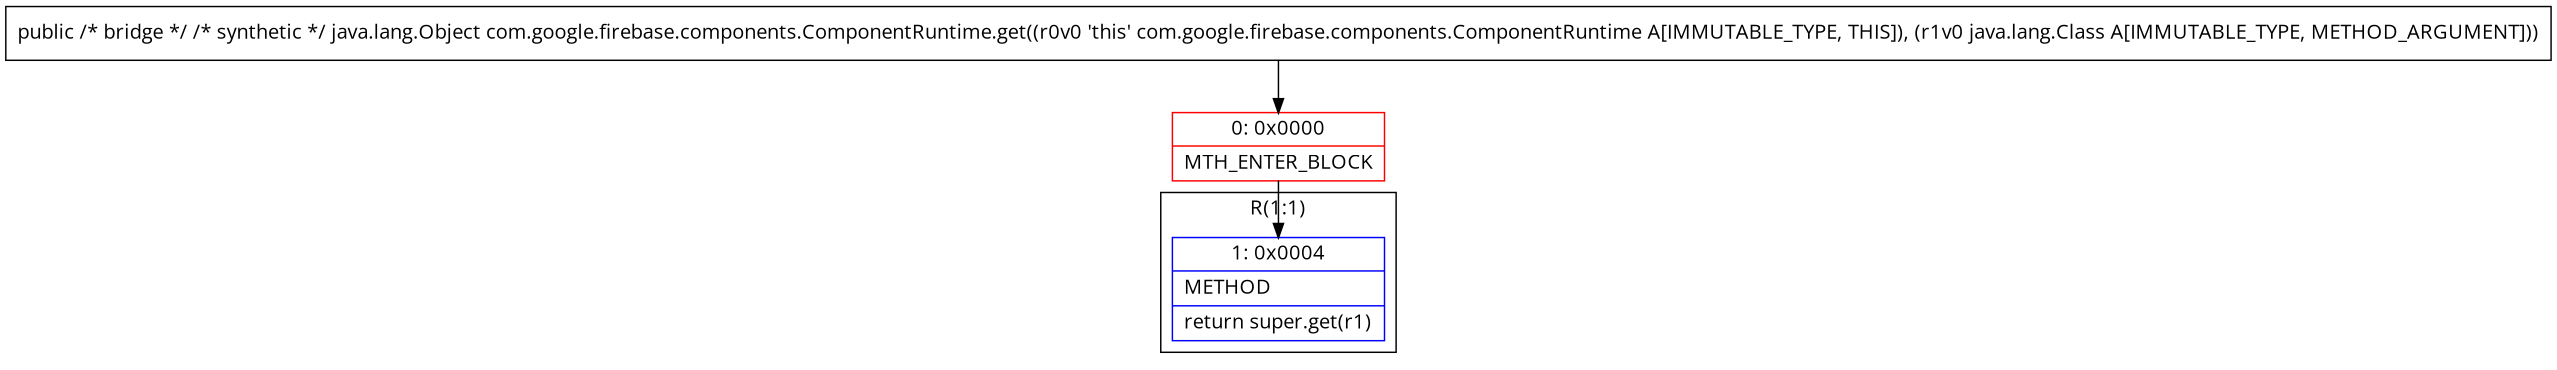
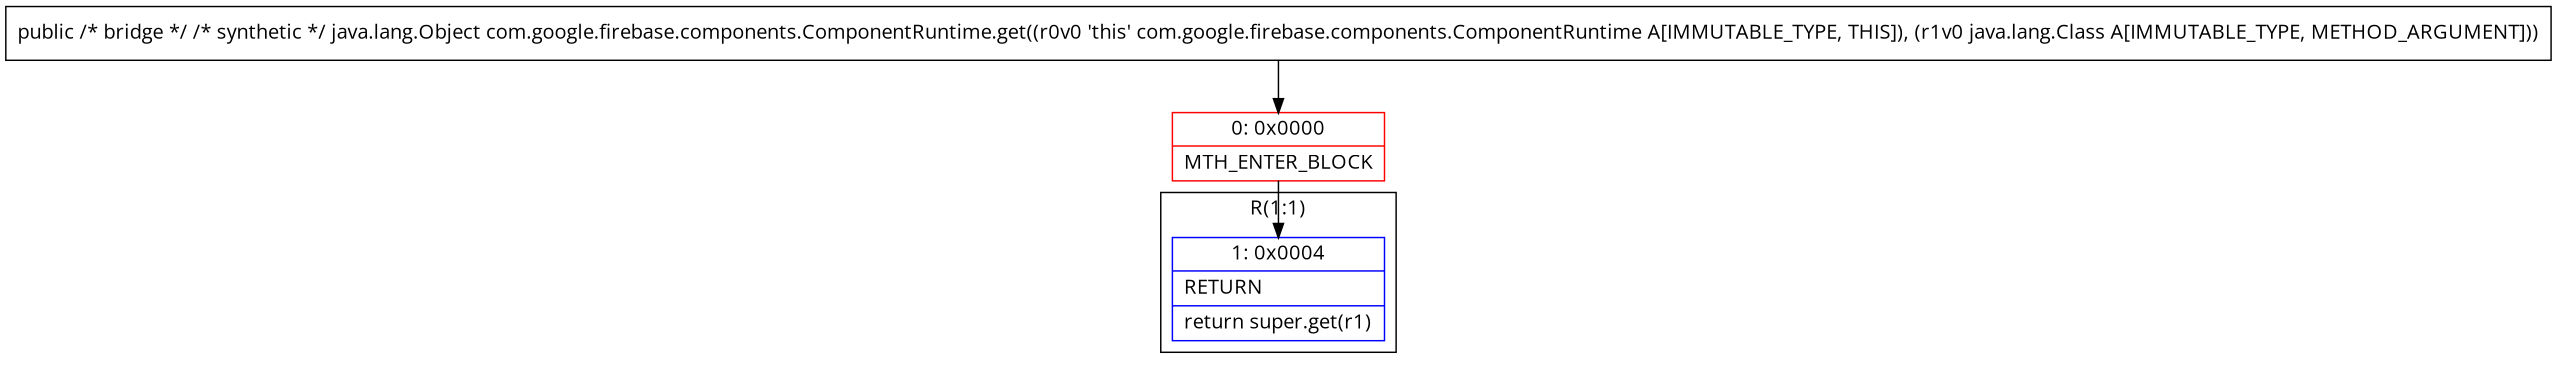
node "1: 0x0004": text "METHOD" -> "RETURN"
